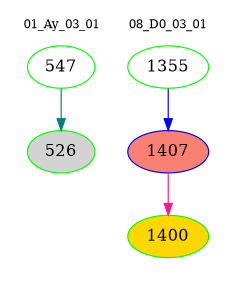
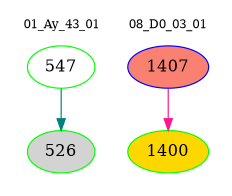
cluster "01_Ay_03_01": label "01_Ay_03_01" -> "01_Ay_43_01"
node "1355": removed
